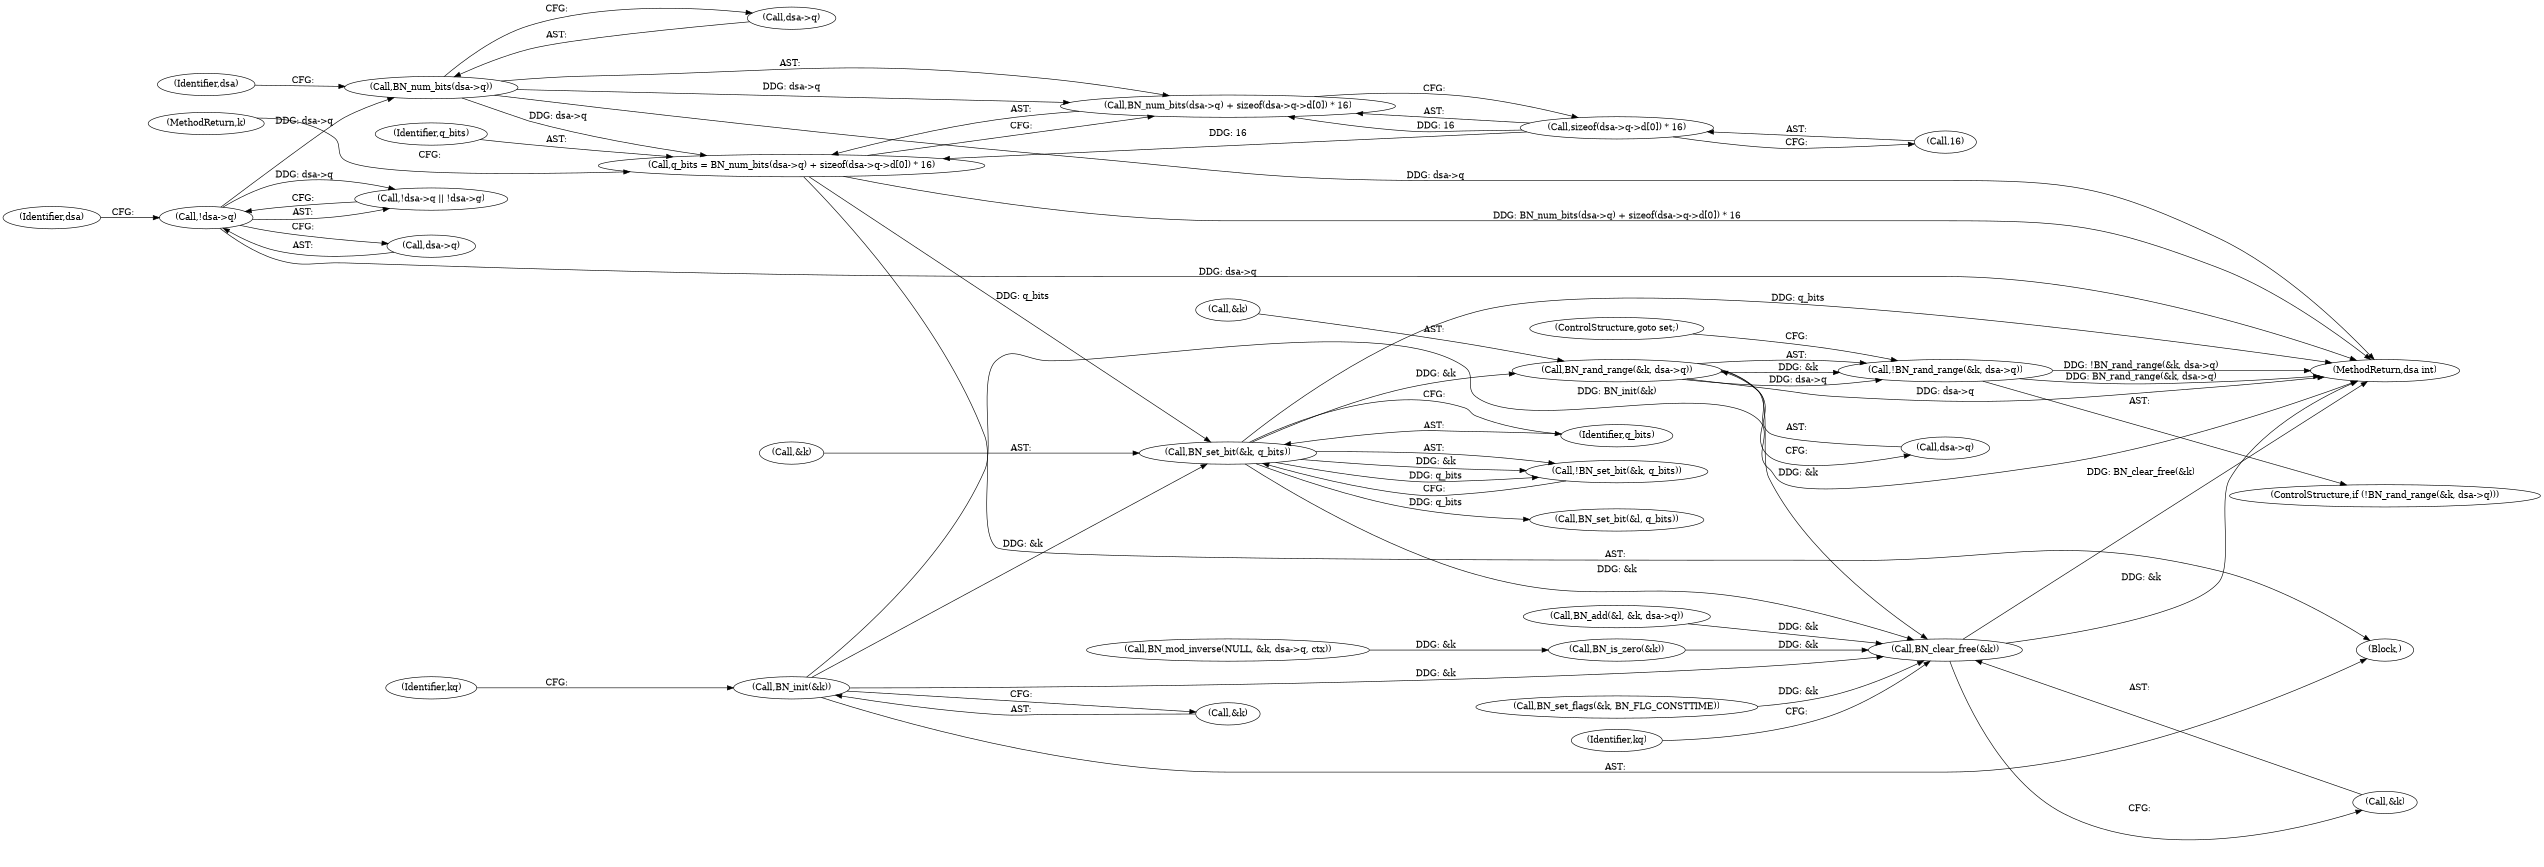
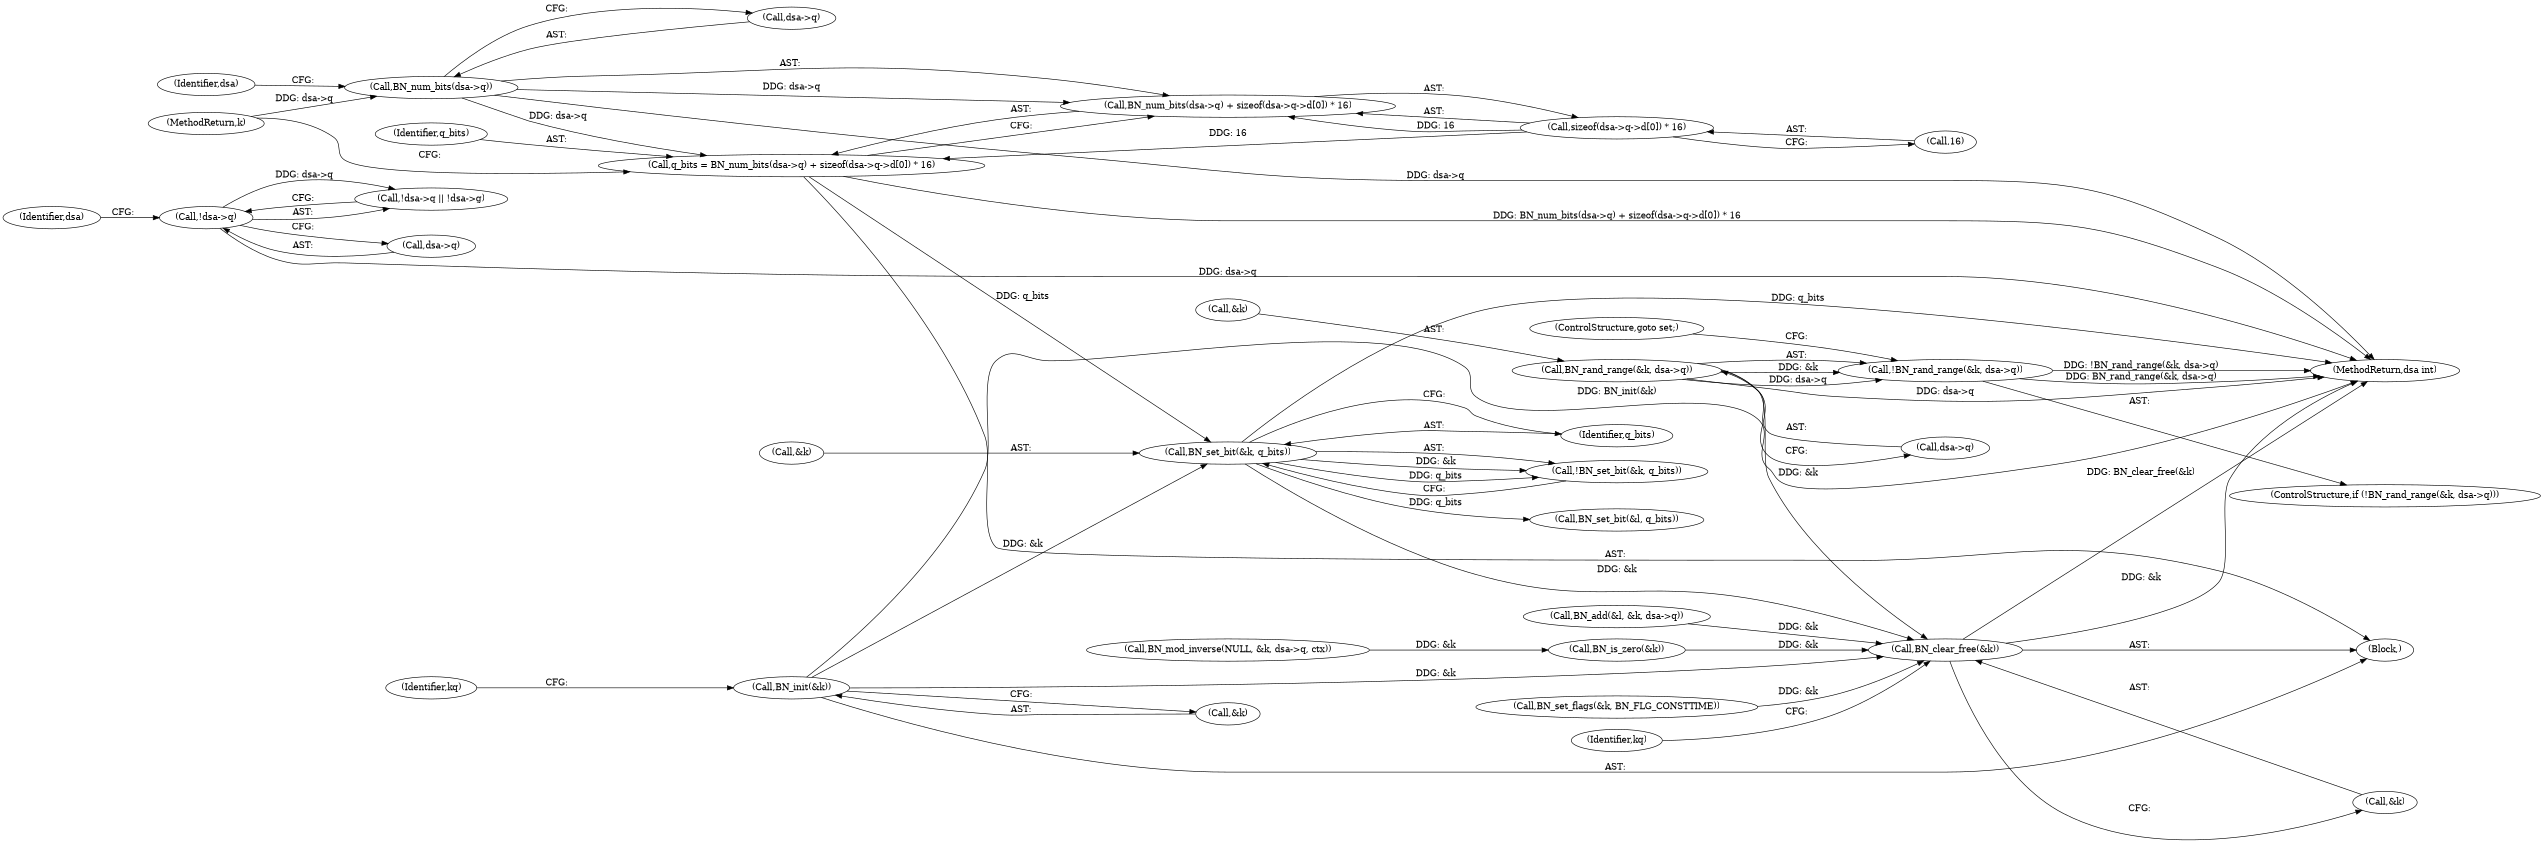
edge "(Call,BN_num_bits(dsa->q) + sizeof(dsa->q->d[0]) * 16)" -> "(Call,sizeof(dsa->q->d[0]) * 16)": label "CFG: " -> "AST: "
edge "(Call,!dsa->q)" -> "(Call,BN_num_bits(dsa->q))": now "(MethodReturn,k)" -> "(Call,BN_num_bits(dsa->q))"
edge "(Call,BN_set_bit(&k, q_bits))" -> "(Call,BN_rand_range(&k, dsa->q))": removed, label "DDG: &k"
edge "(Call,BN_clear_free(&k))" -> "(Block,)": added, label "AST:"
